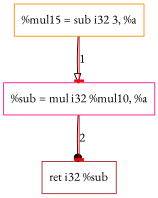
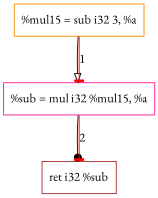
node "%sub = mul i32 %mul10, %a": label "%sub = mul i32 %mul10, %a" -> "%sub = mul i32 %mul15, %a"
